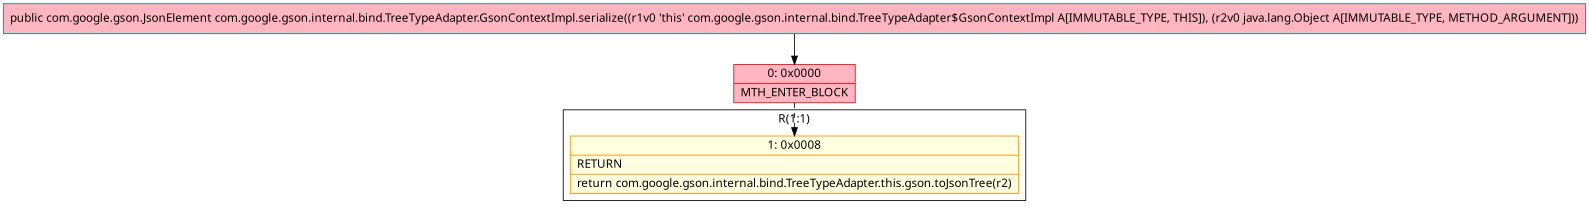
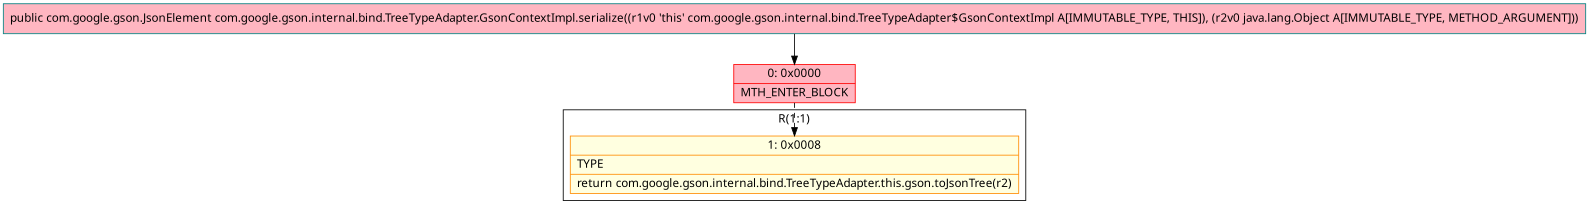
node "1: 0x0008": text "RETURN" -> "TYPE"
